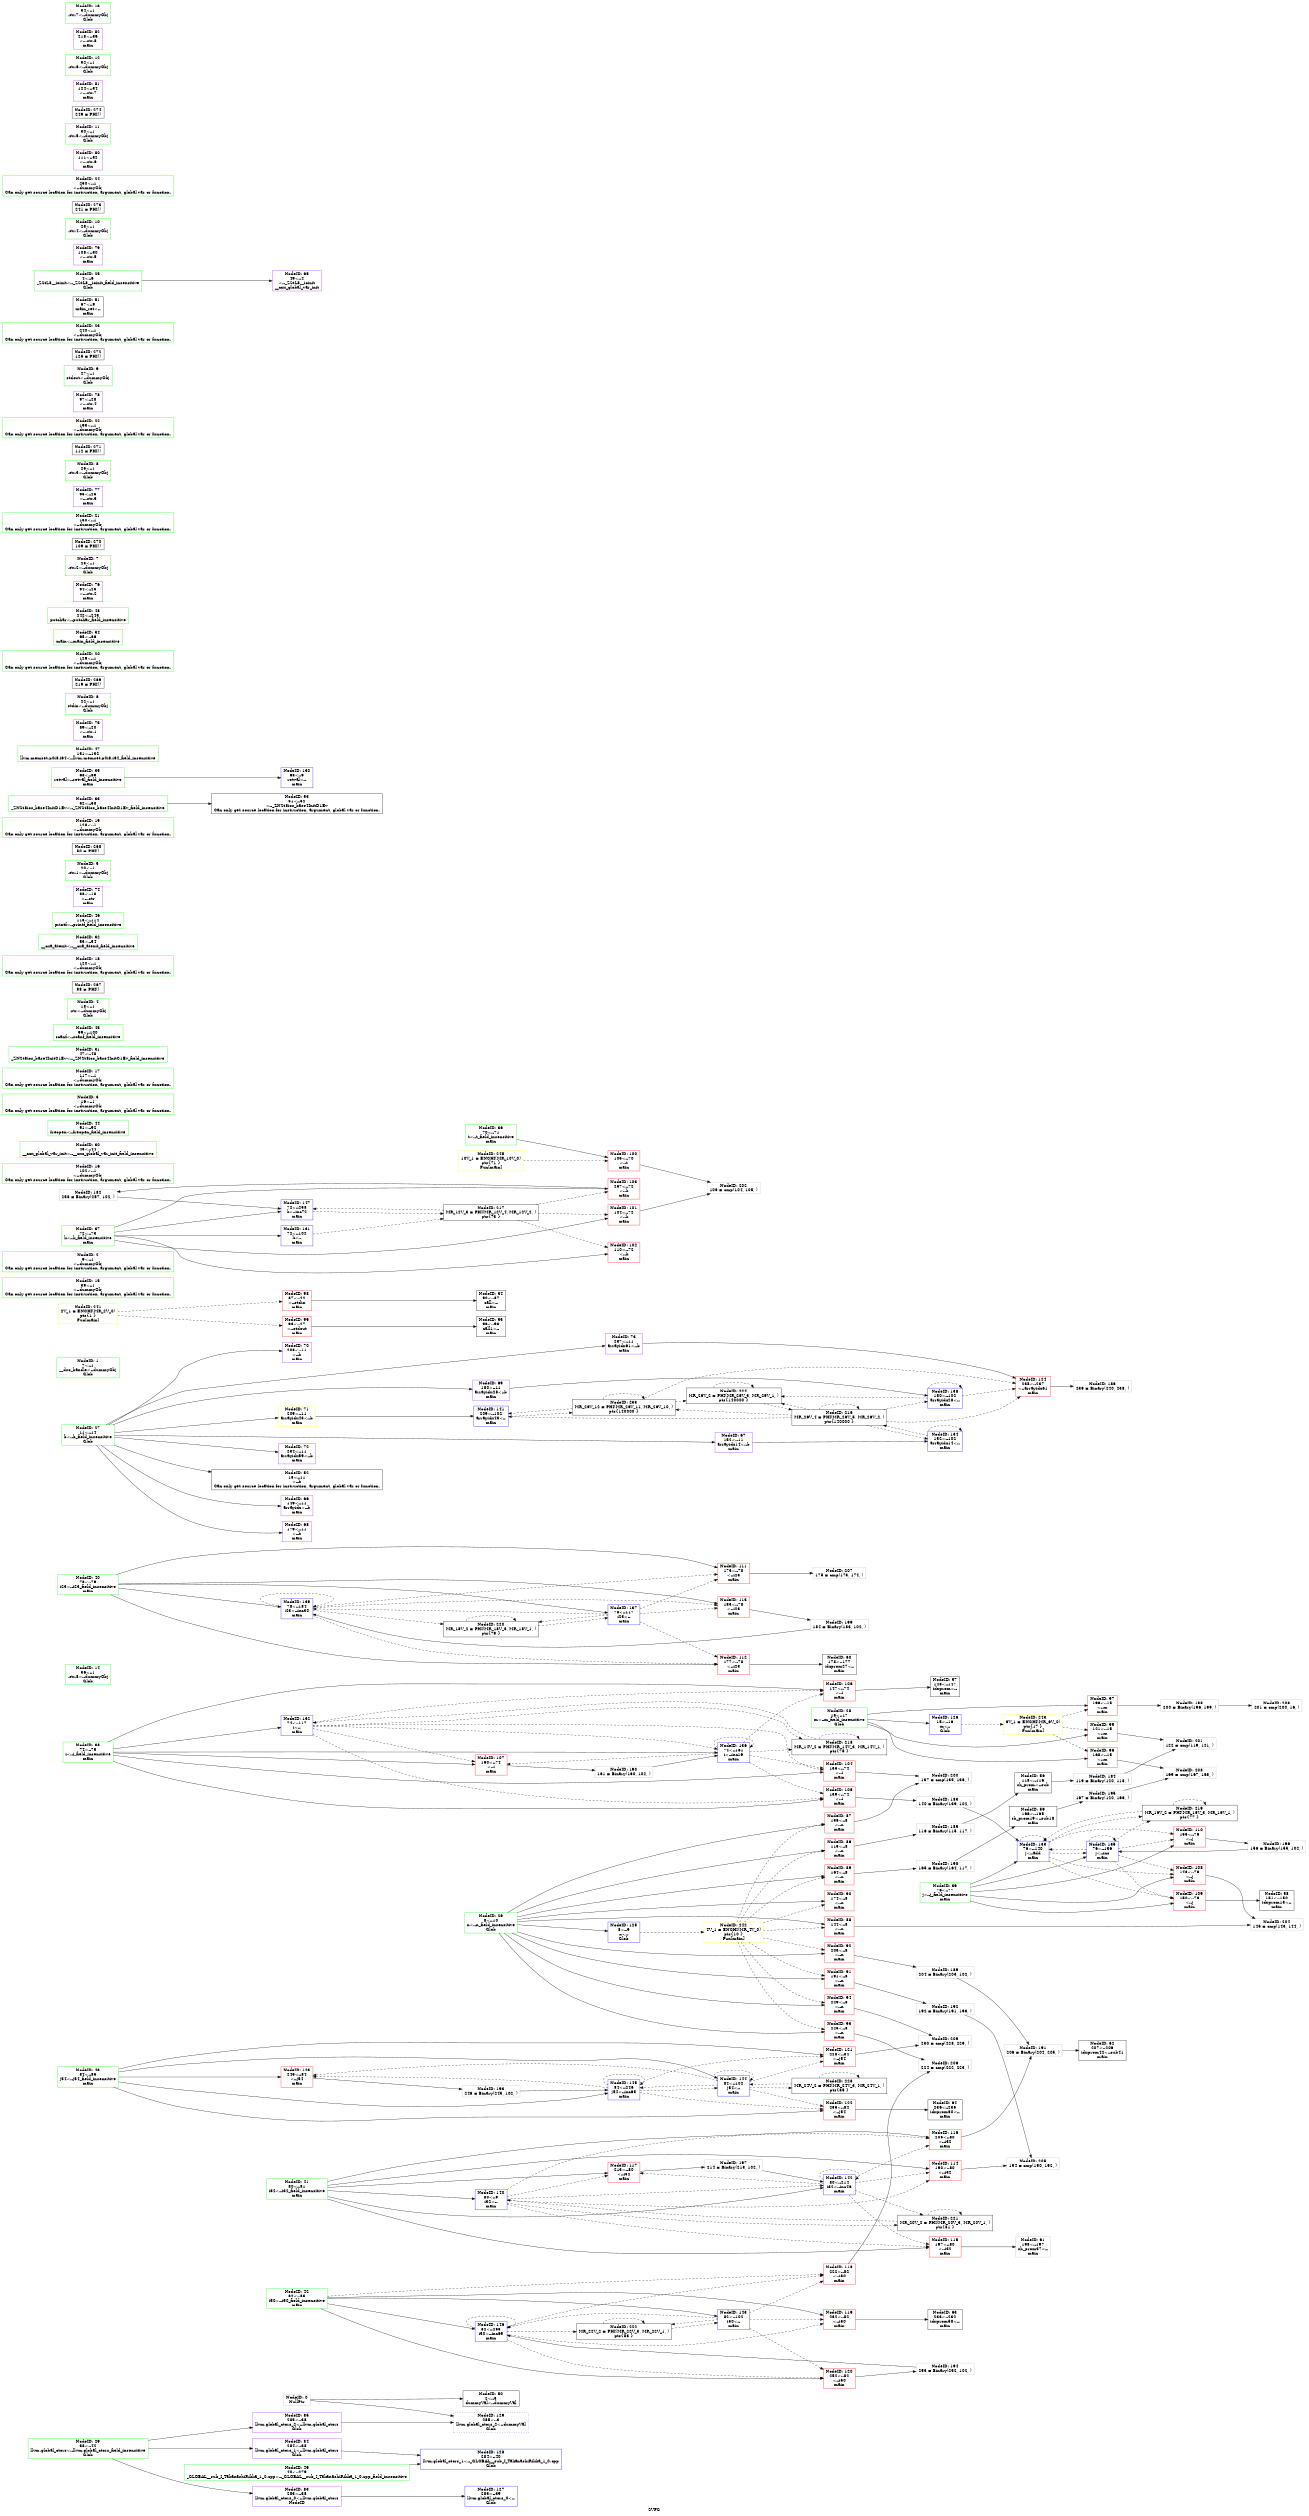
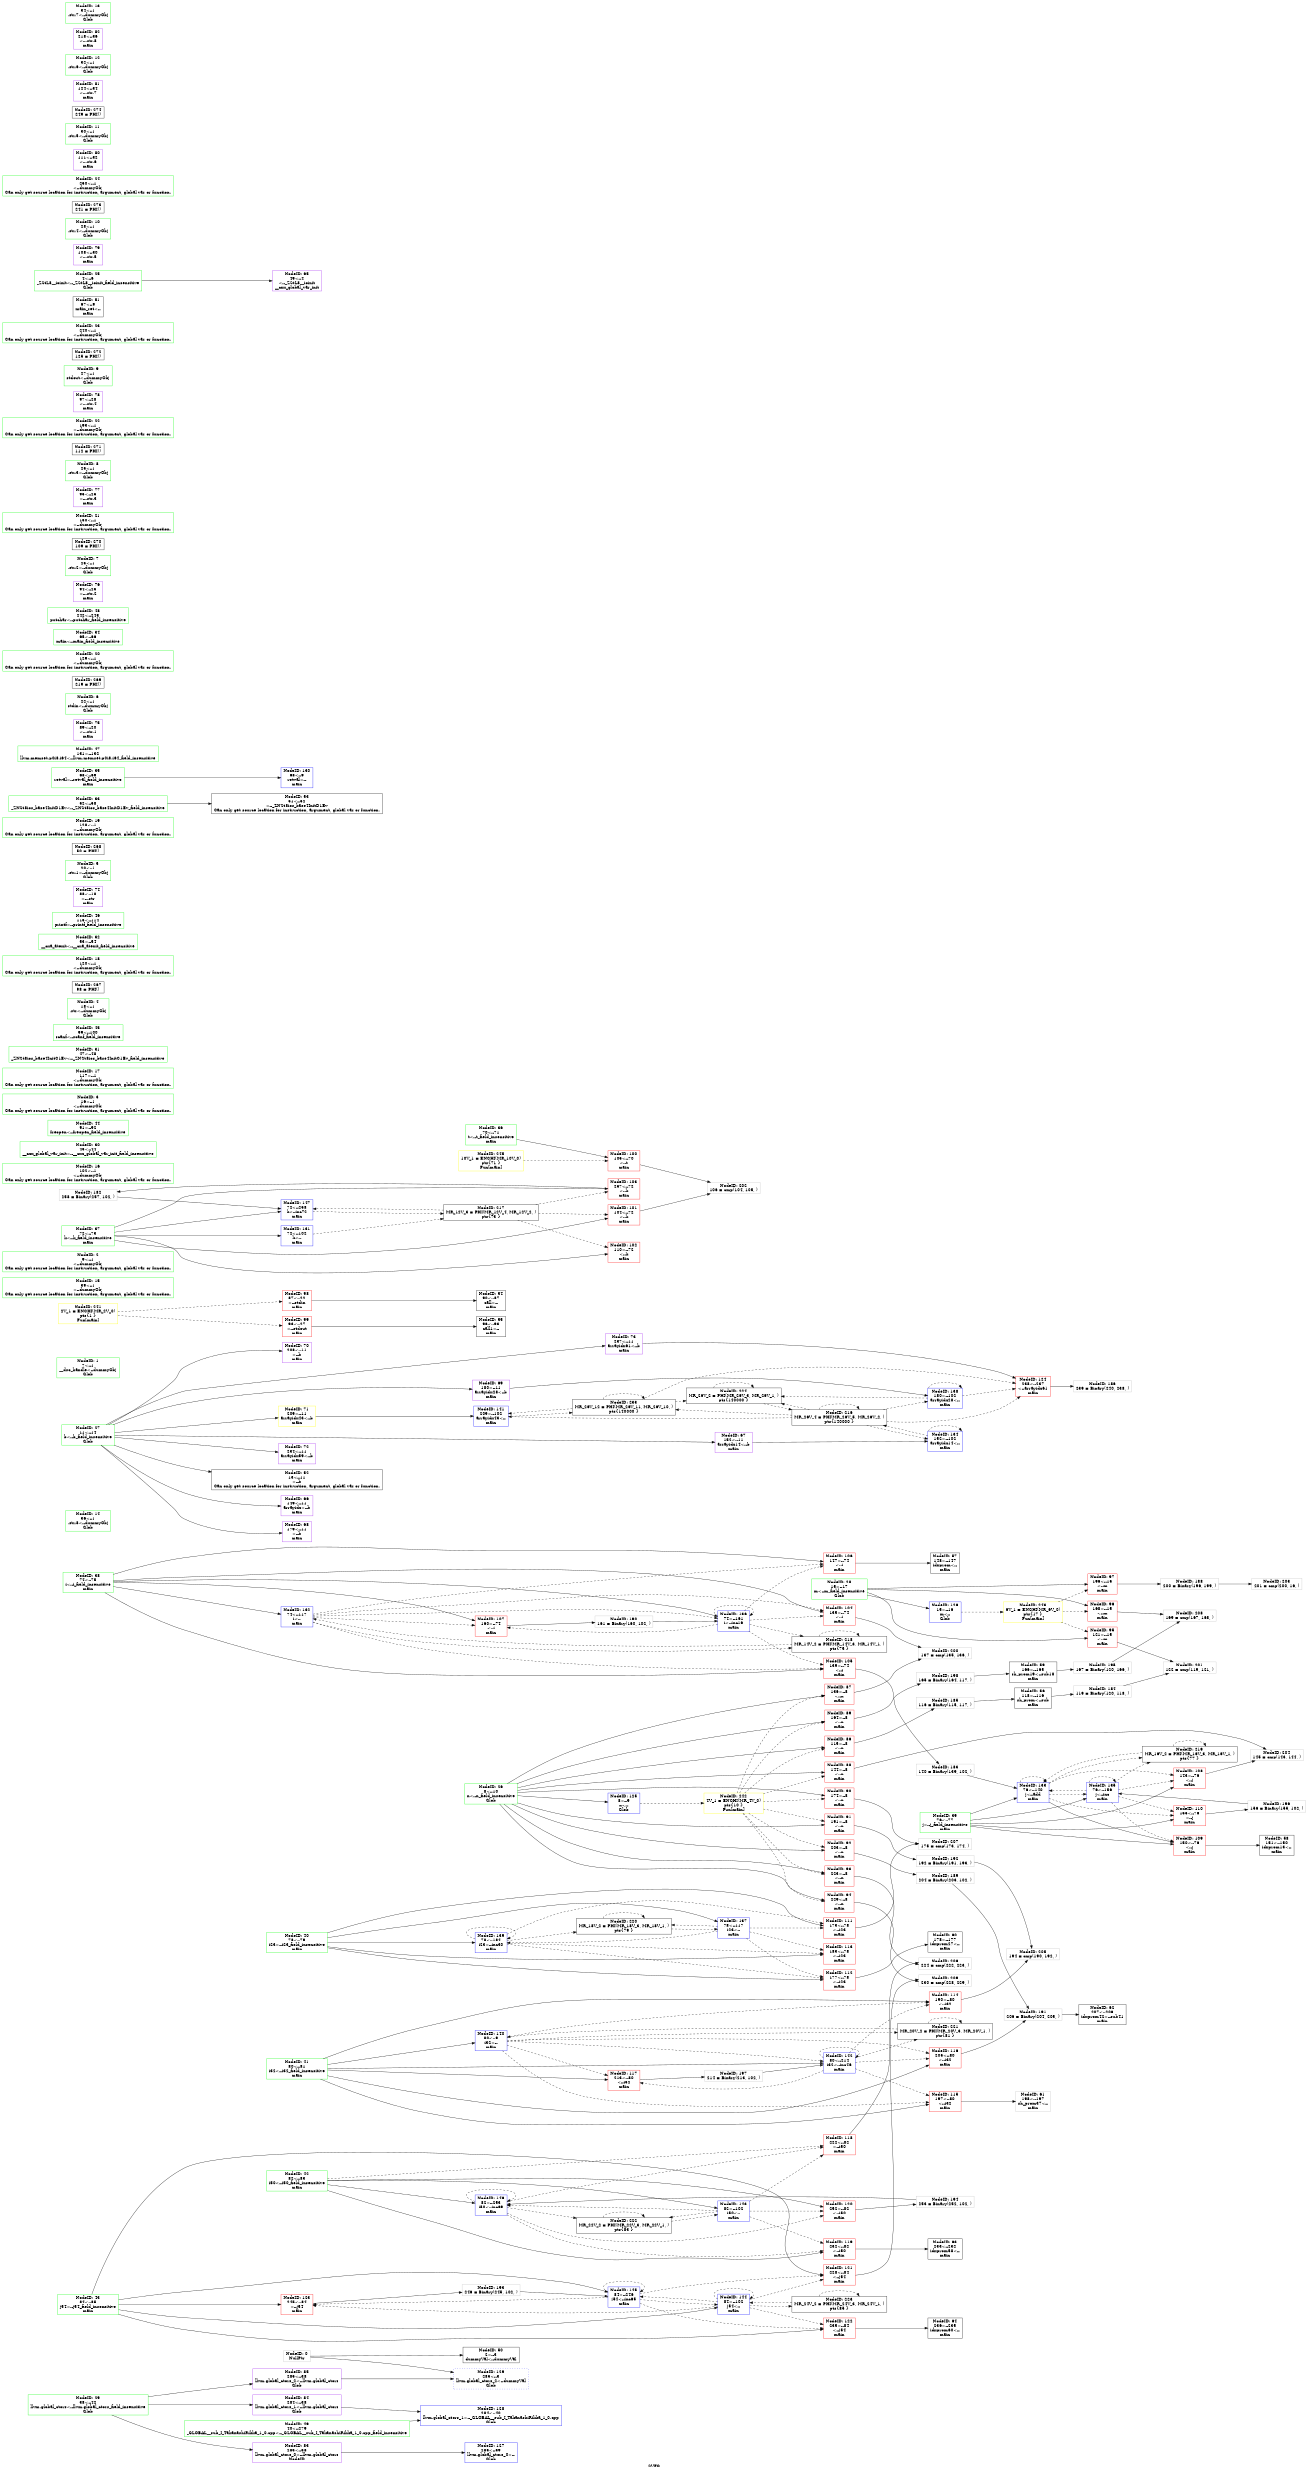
node "NodeID: 199": removed
edge "NodeID: 90" -> "NodeID: 207": added
edge "NodeID: 133" -> "NodeID: 109": style dashed -> solid
